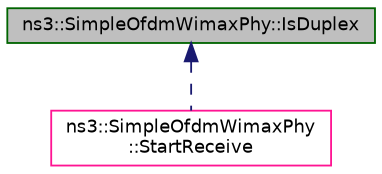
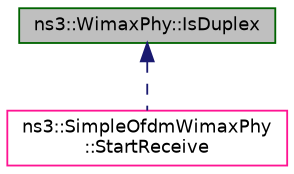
node "ns3::SimpleOfdmWimaxPhy::IsDuplex": label "ns3::SimpleOfdmWimaxPhy::IsDuplex" -> "ns3::WimaxPhy::IsDuplex"
